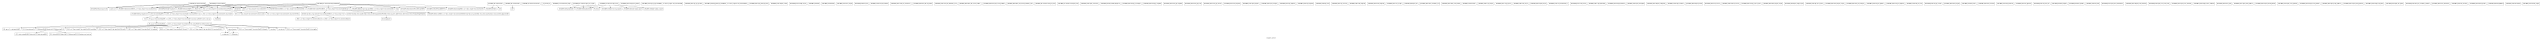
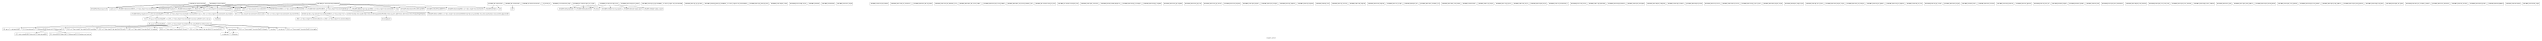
node "_ZN9LAMMPS_NS3Fix8reset_dtEv": removed
